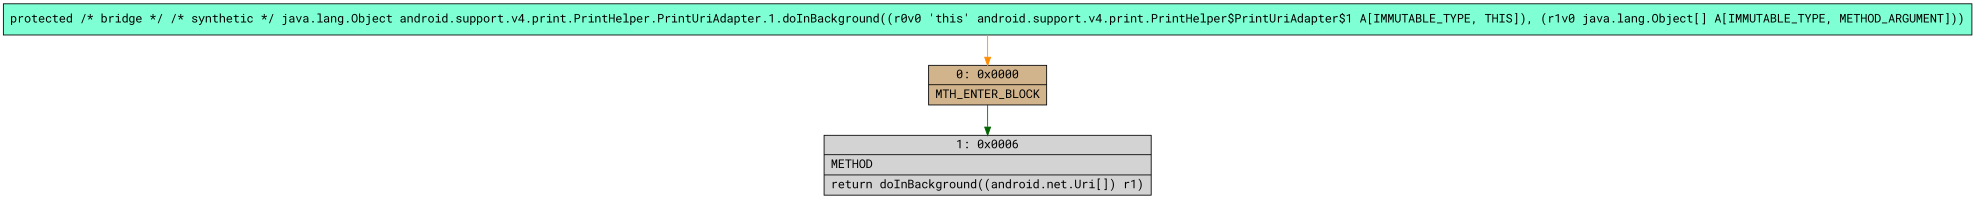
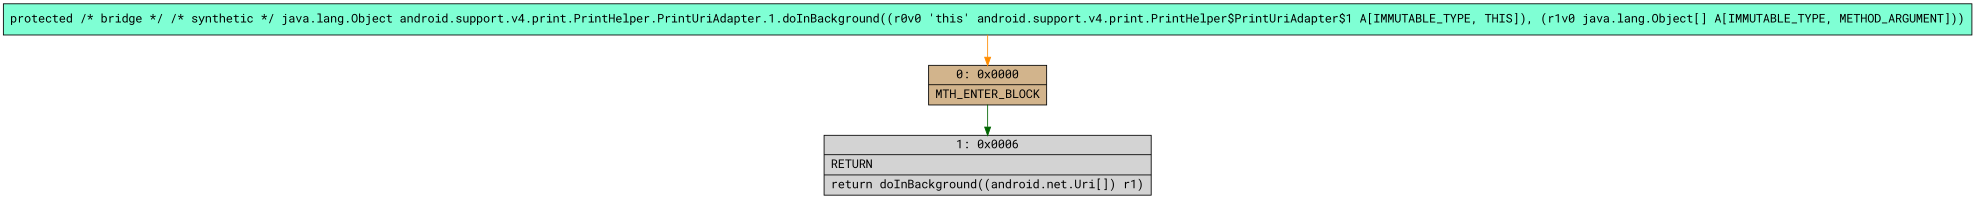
node "1: 0x0006": text "METHOD" -> "RETURN"
